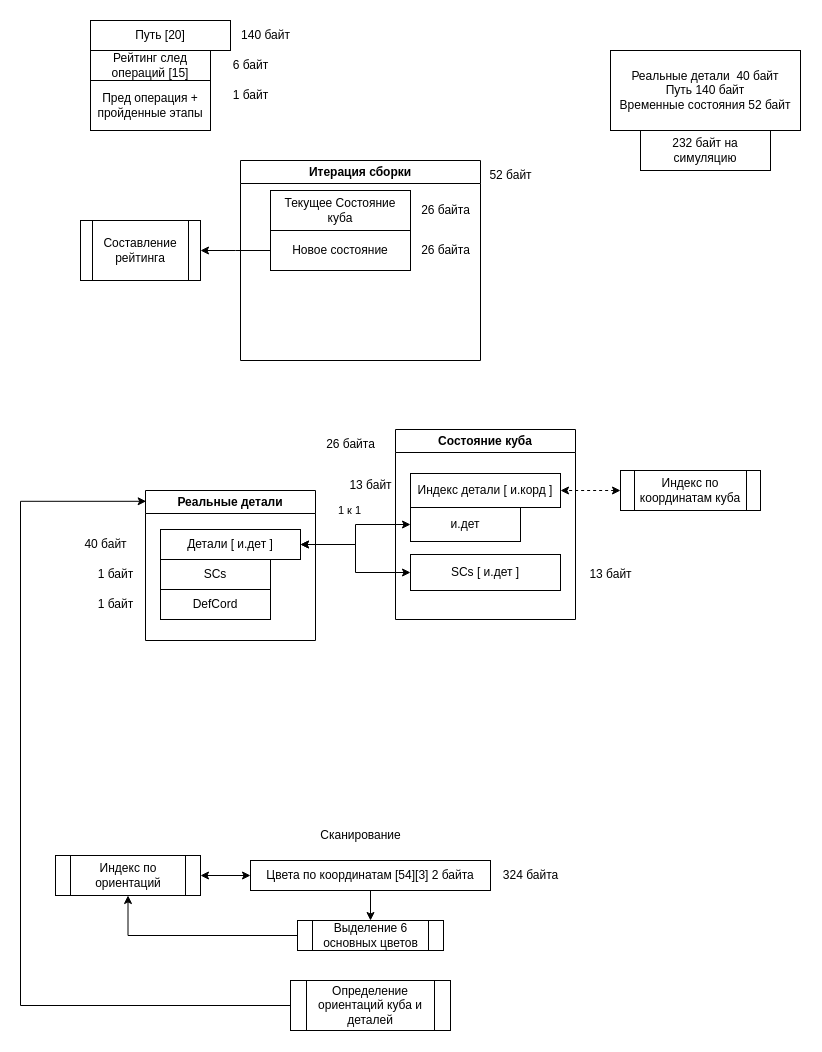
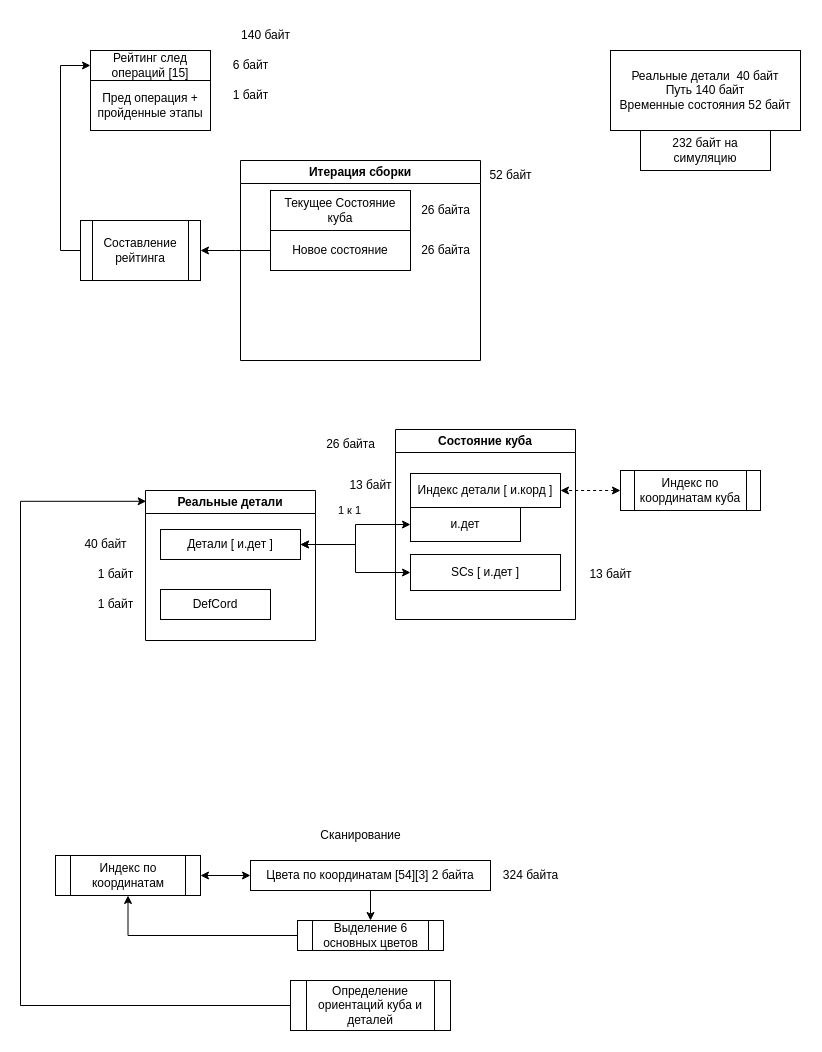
node "Путь [20]": removed
edge "Составление рейтинга" -> "Рейтинг след операций [15]": added
node "SCs": removed
node "Индекс по ориентаций": label "Индекс по ориентаций" -> "Индекс по координатам"
